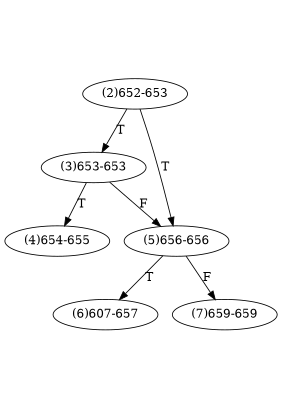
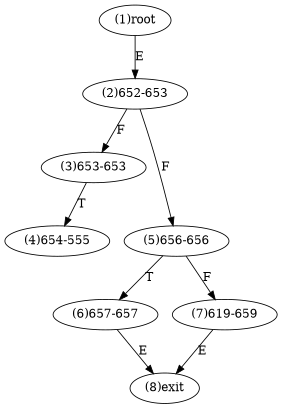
node "(1)root": added
edge "(2)652-653" -> "(3)653-653": label "T" -> "F"
edge "(2)652-653" -> "(5)656-656": label "T" -> "F"
edge "(3)653-653" -> "(5)656-656": removed, label "F"
node "(4)654-655": label "(4)654-655" -> "(4)654-555"
node "(6)607-657": label "(6)607-657" -> "(6)657-657"
node "(7)659-659": label "(7)659-659" -> "(7)619-659"
node "(8)exit": added
